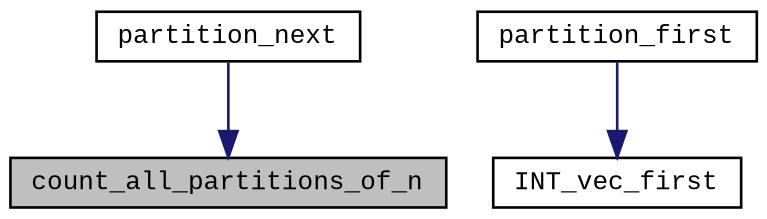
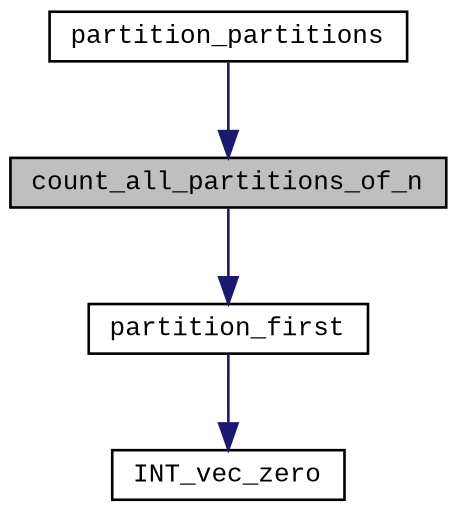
node "partition_next": label "partition_next" -> "partition_partitions"
node "INT_vec_first": label "INT_vec_first" -> "INT_vec_zero"
edge "count_all_partitions_of_n" -> "partition_first": added
